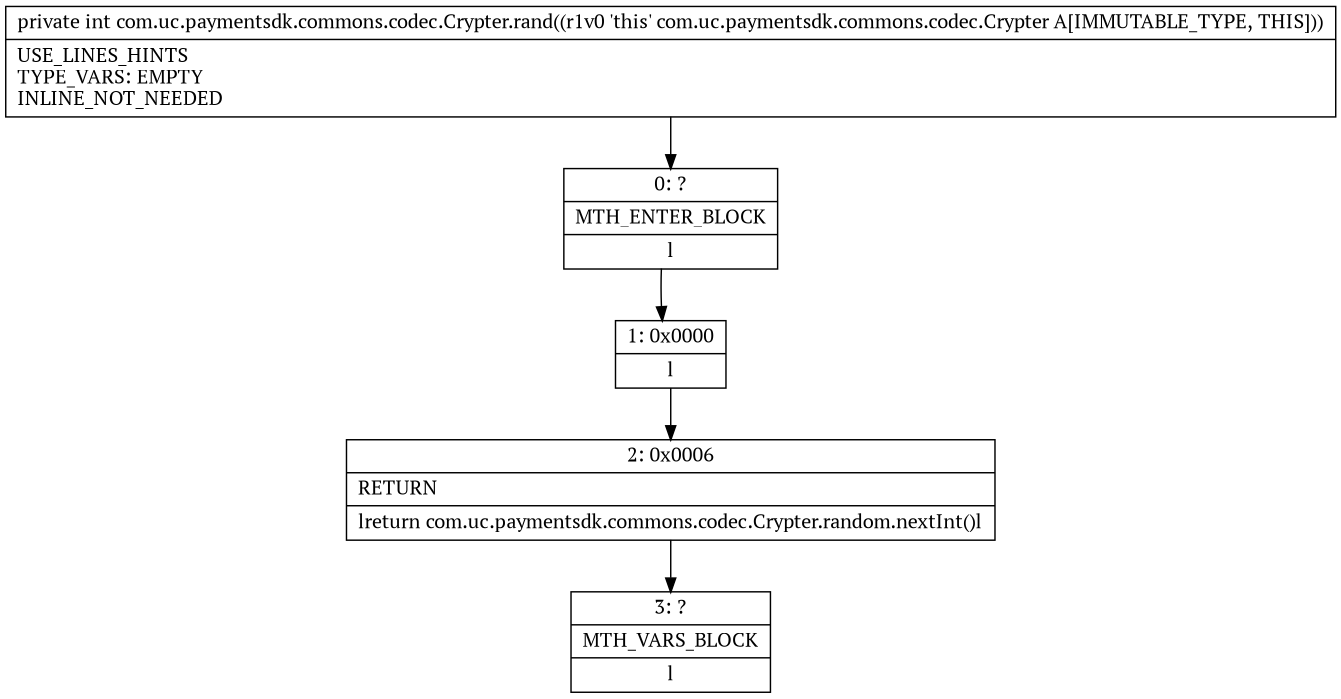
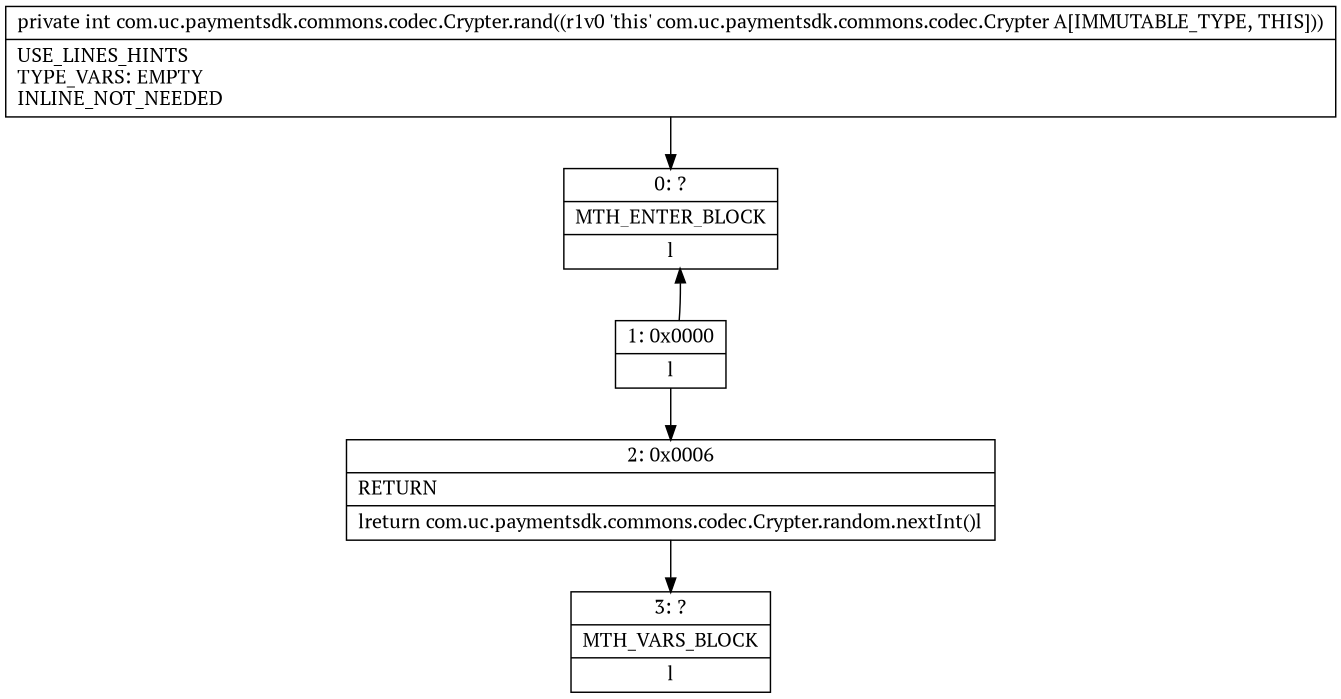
edge "0: ?" -> "1: 0x0000": reversed
